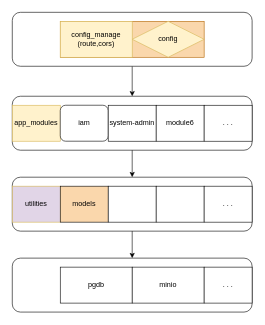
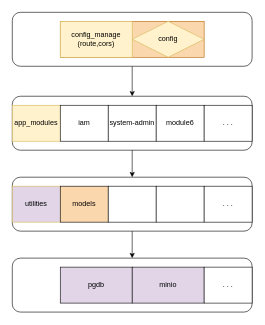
node "iam": shape rounded rectangle -> rectangle
node "pgdb": fillcolor #ffffff -> #e1d5e7
node "minio": fillcolor #ffffff -> #e1d5e7
